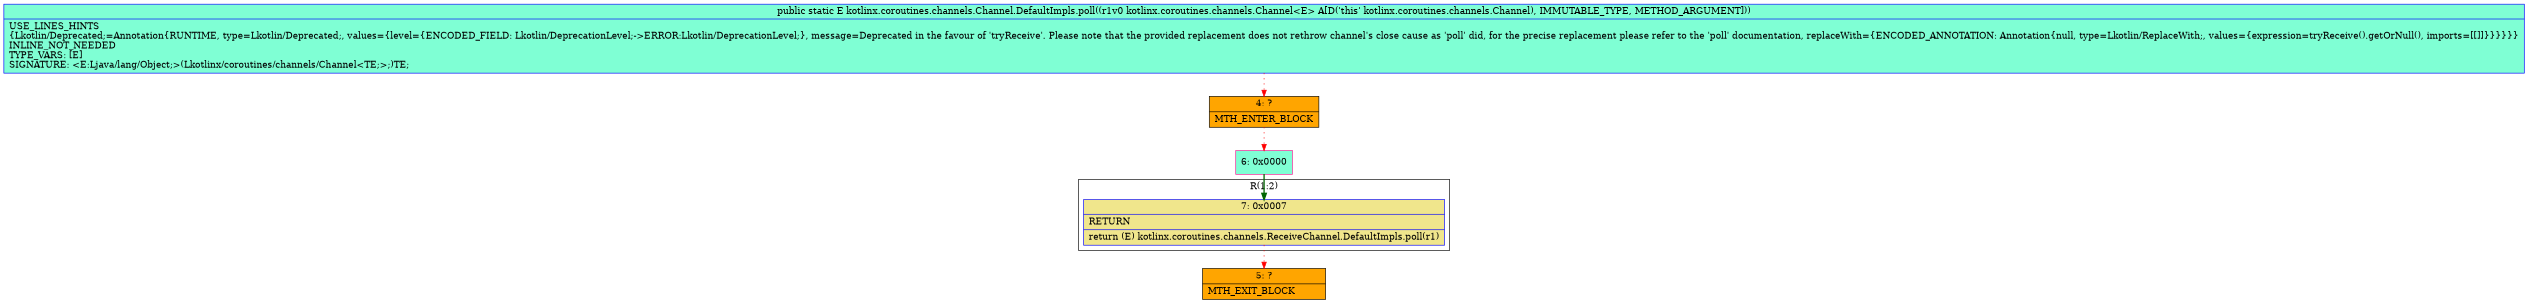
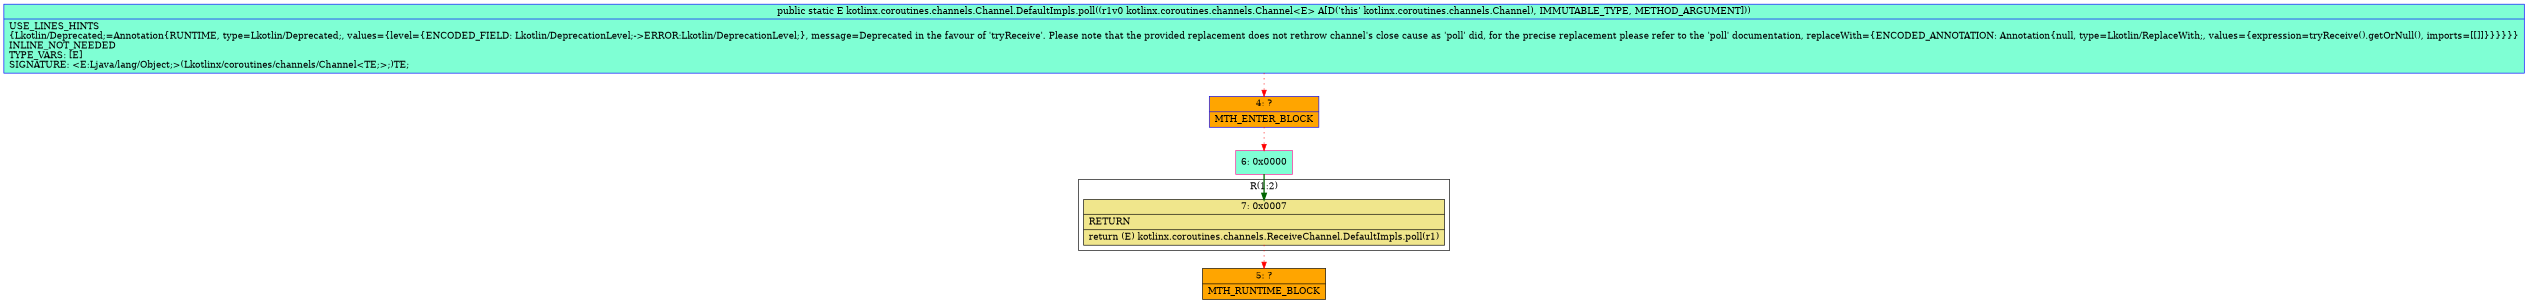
node "4: ?": color black -> blue
node "7: 0x0007": color blue -> black
node "5: ?": text "MTH_EXIT_BLOCK" -> "MTH_RUNTIME_BLOCK"
